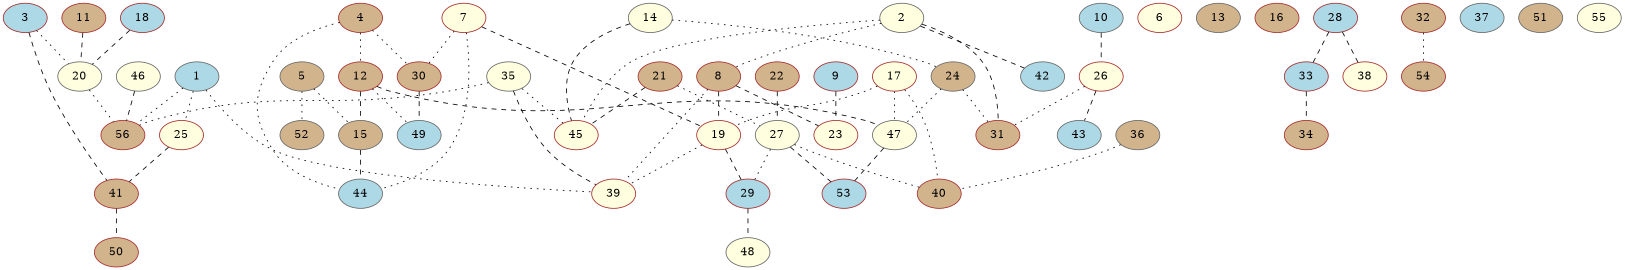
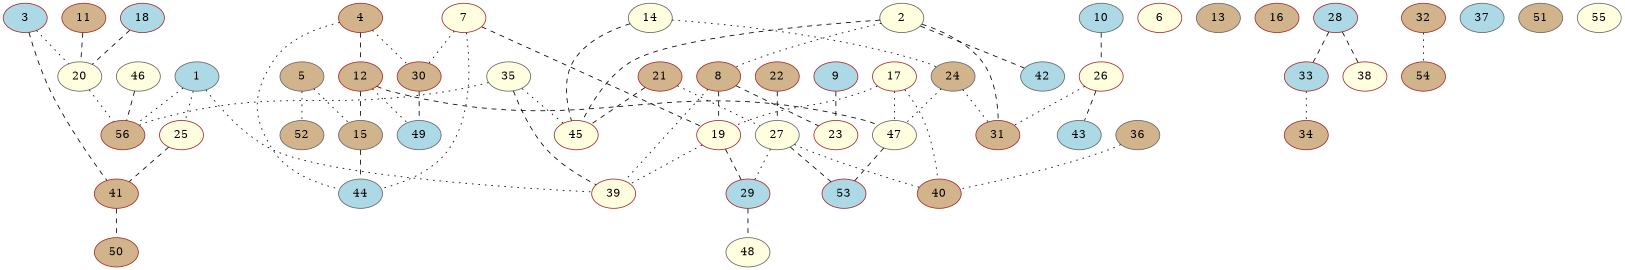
edge "2" -- "45": style dotted -> dashed
edge "4" -- "12": style dotted -> dashed
edge "33" -- "34": style dashed -> dotted
